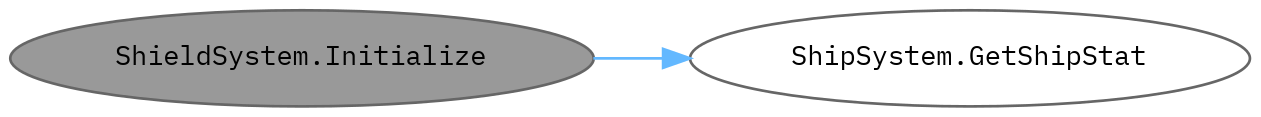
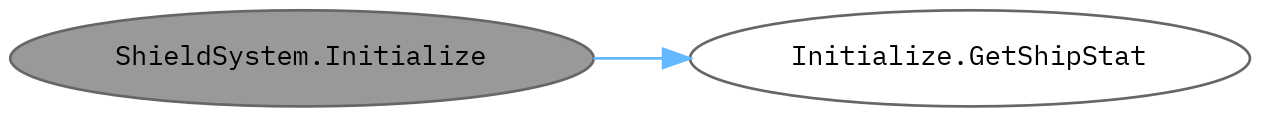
node "ShipSystem.GetShipStat": label "ShipSystem.GetShipStat" -> "Initialize.GetShipStat"
